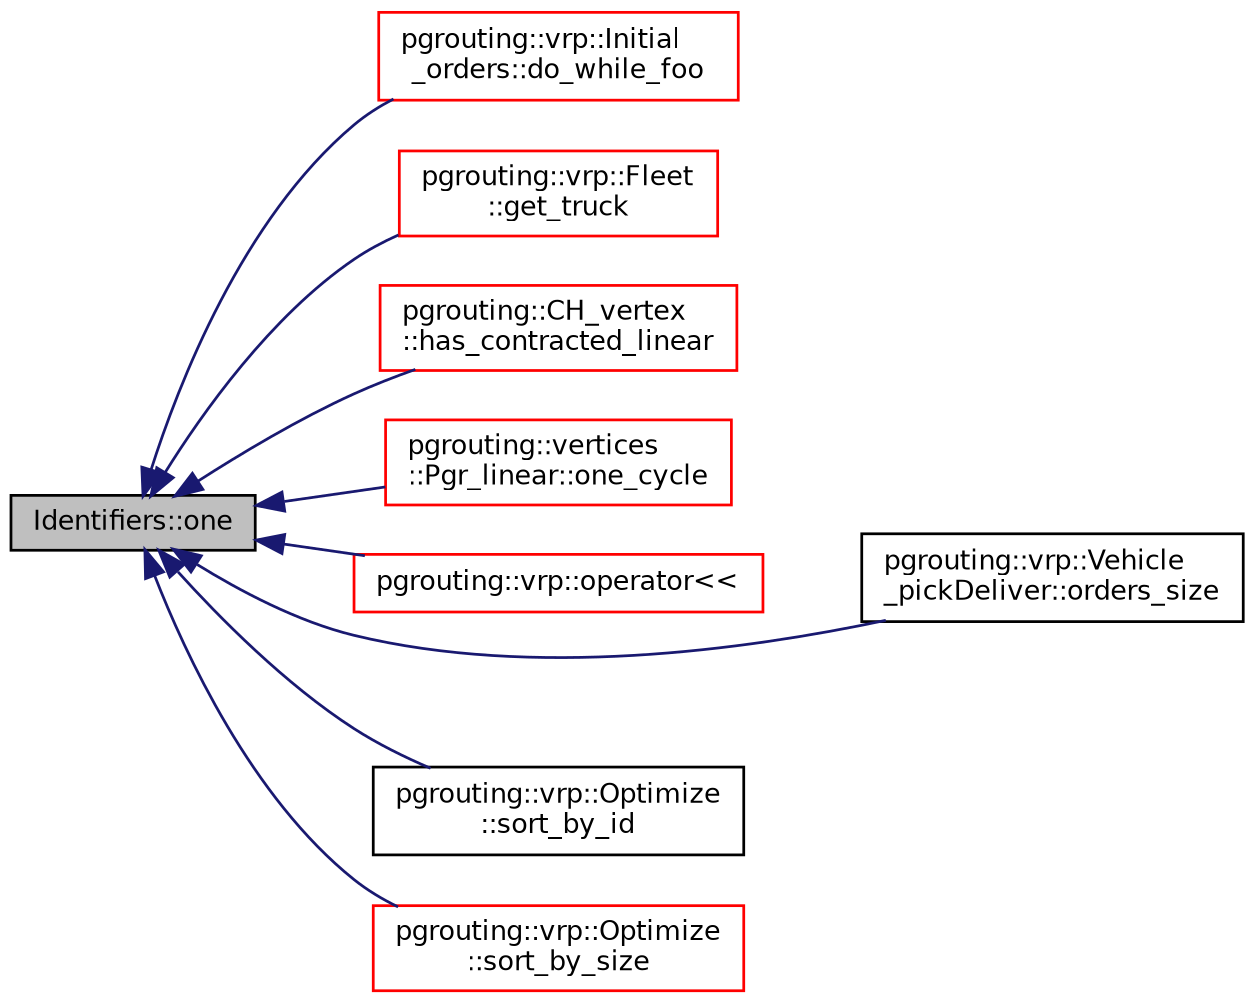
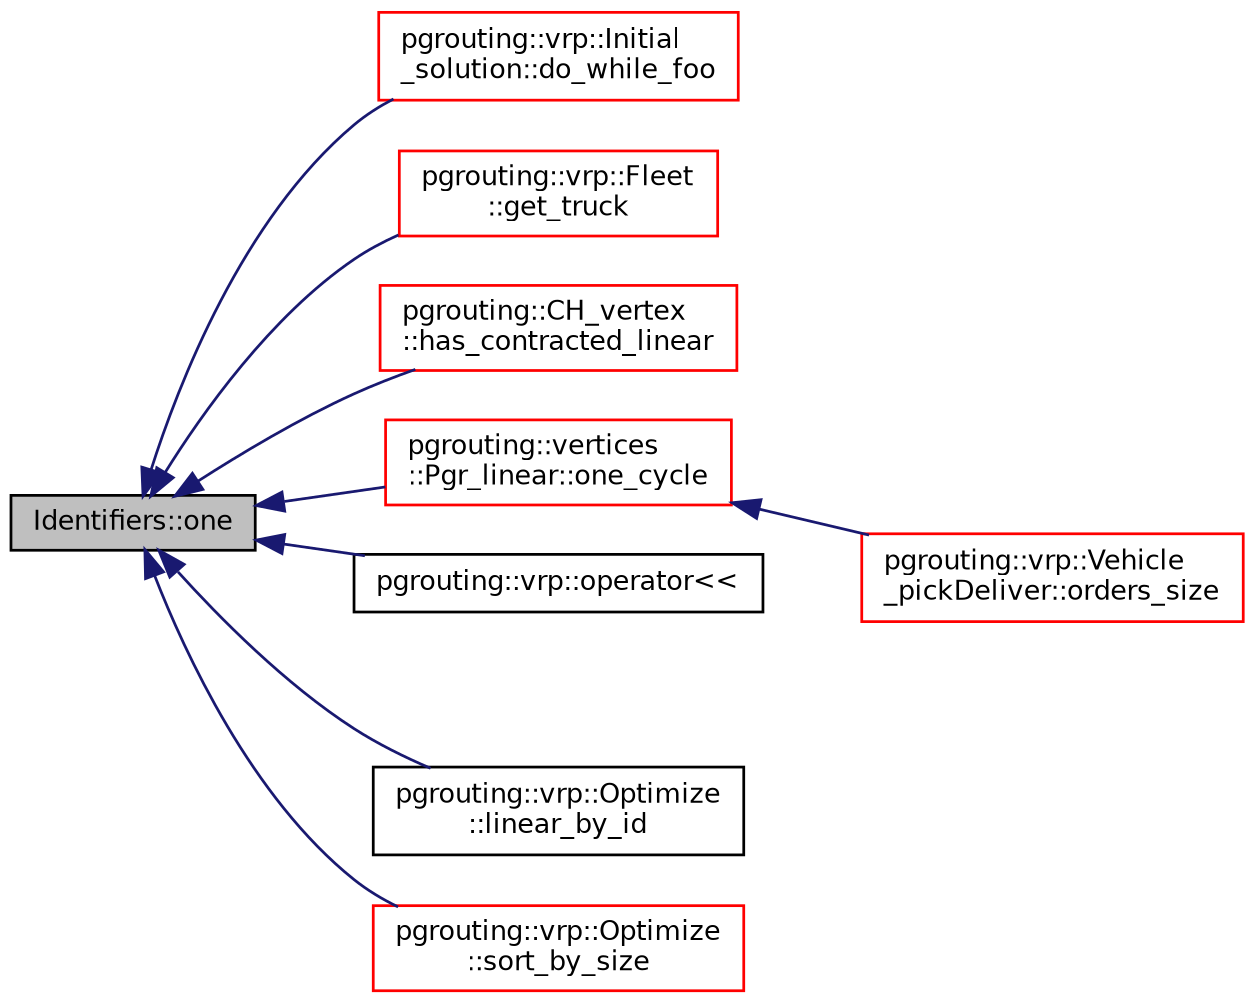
node "pgrouting::vrp::Initial _orders::do_while_foo": label "pgrouting::vrp::Initial _orders::do_while_foo" -> "pgrouting::vrp::Initial _solution::do_while_foo"
node "pgrouting::vrp::Vehicle _pickDeliver::orders_size": color black -> red
node "pgrouting::vrp::operator<<": color red -> black
edge "pgrouting::vrp::Vehicle _pickDeliver::orders_size" -> "Identifiers::one": now "pgrouting::vrp::Vehicle _pickDeliver::orders_size" -> "pgrouting::vertices ::Pgr_linear::one_cycle"
node "pgrouting::vrp::Optimize ::sort_by_id": label "pgrouting::vrp::Optimize ::sort_by_id" -> "pgrouting::vrp::Optimize ::linear_by_id"
